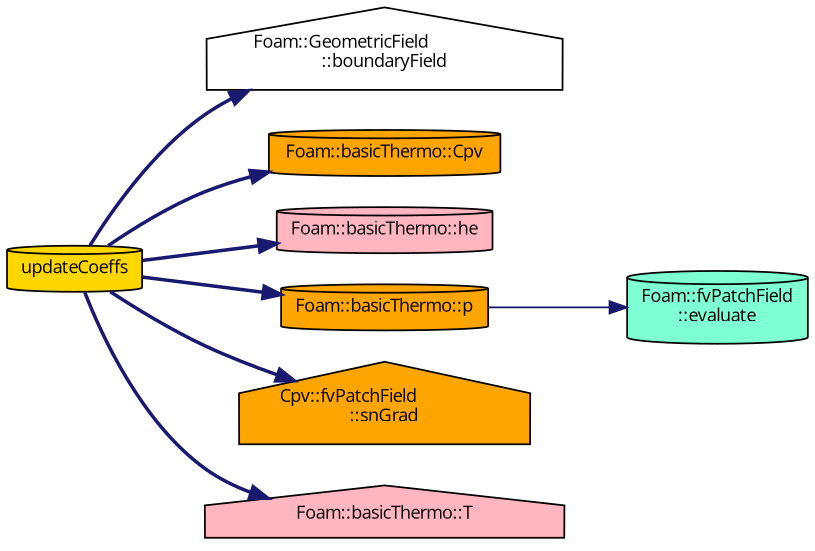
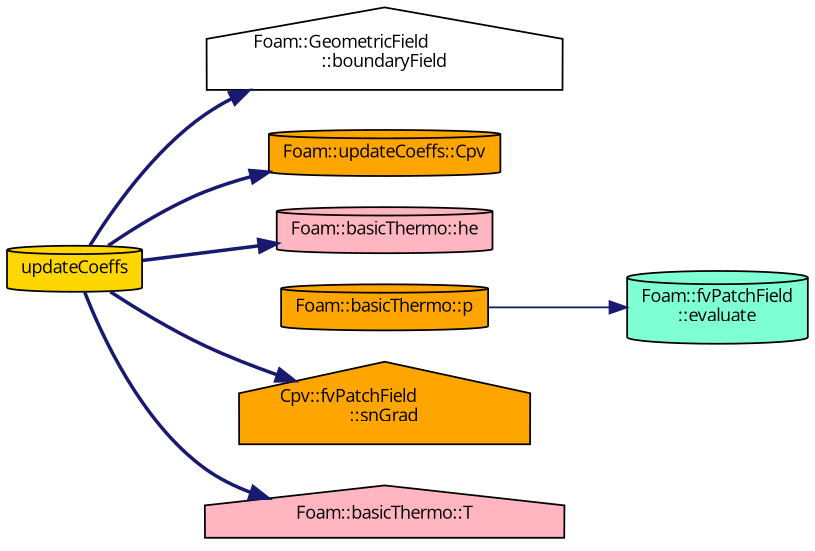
node "Foam::basicThermo::Cpv": label "Foam::basicThermo::Cpv" -> "Foam::updateCoeffs::Cpv"
edge "updateCoeffs" -> "Foam::basicThermo::p": removed
